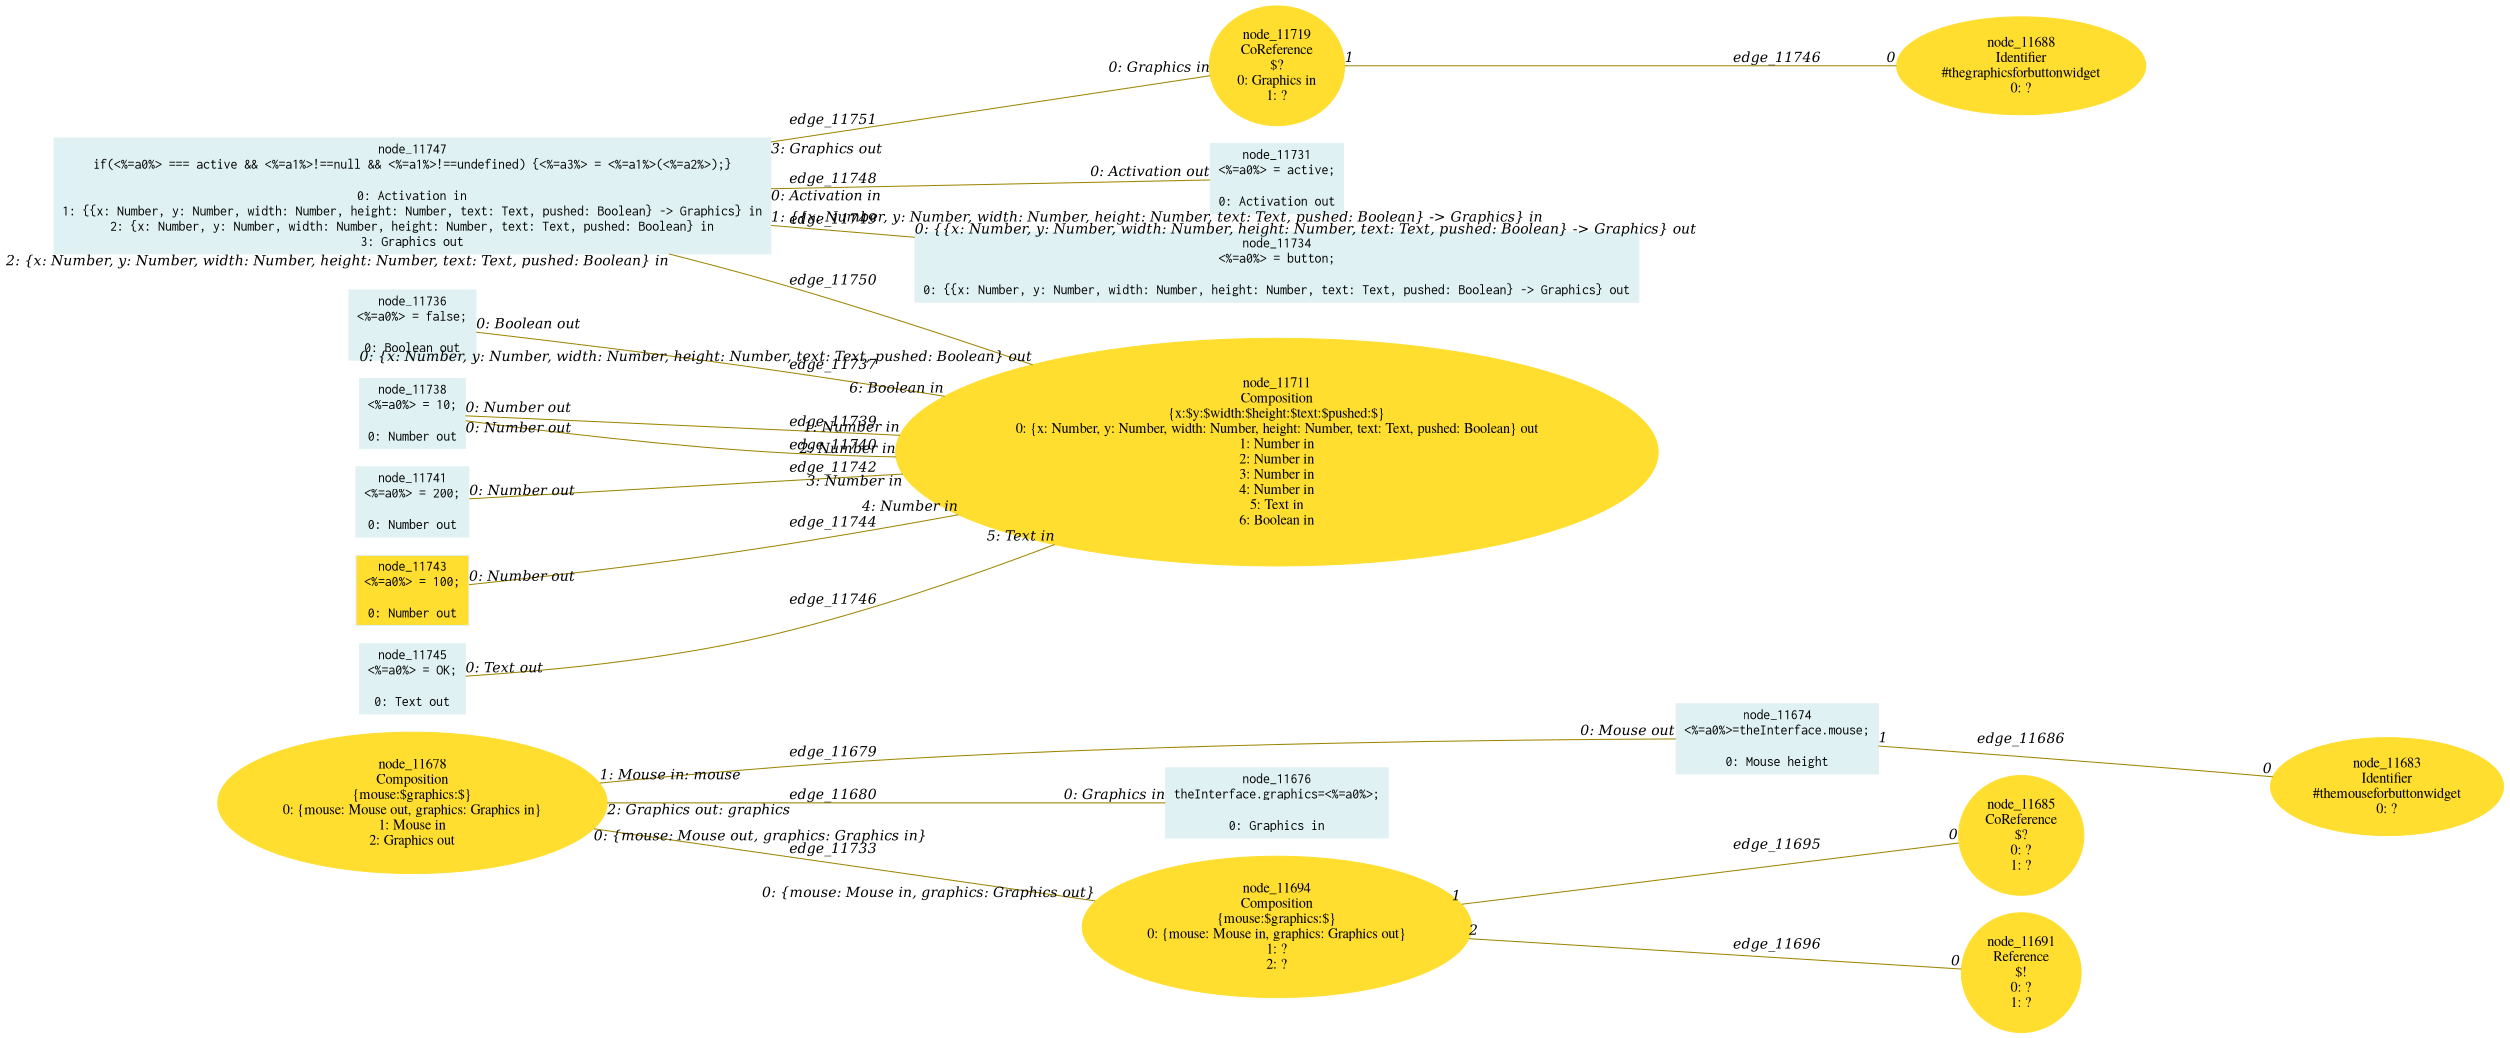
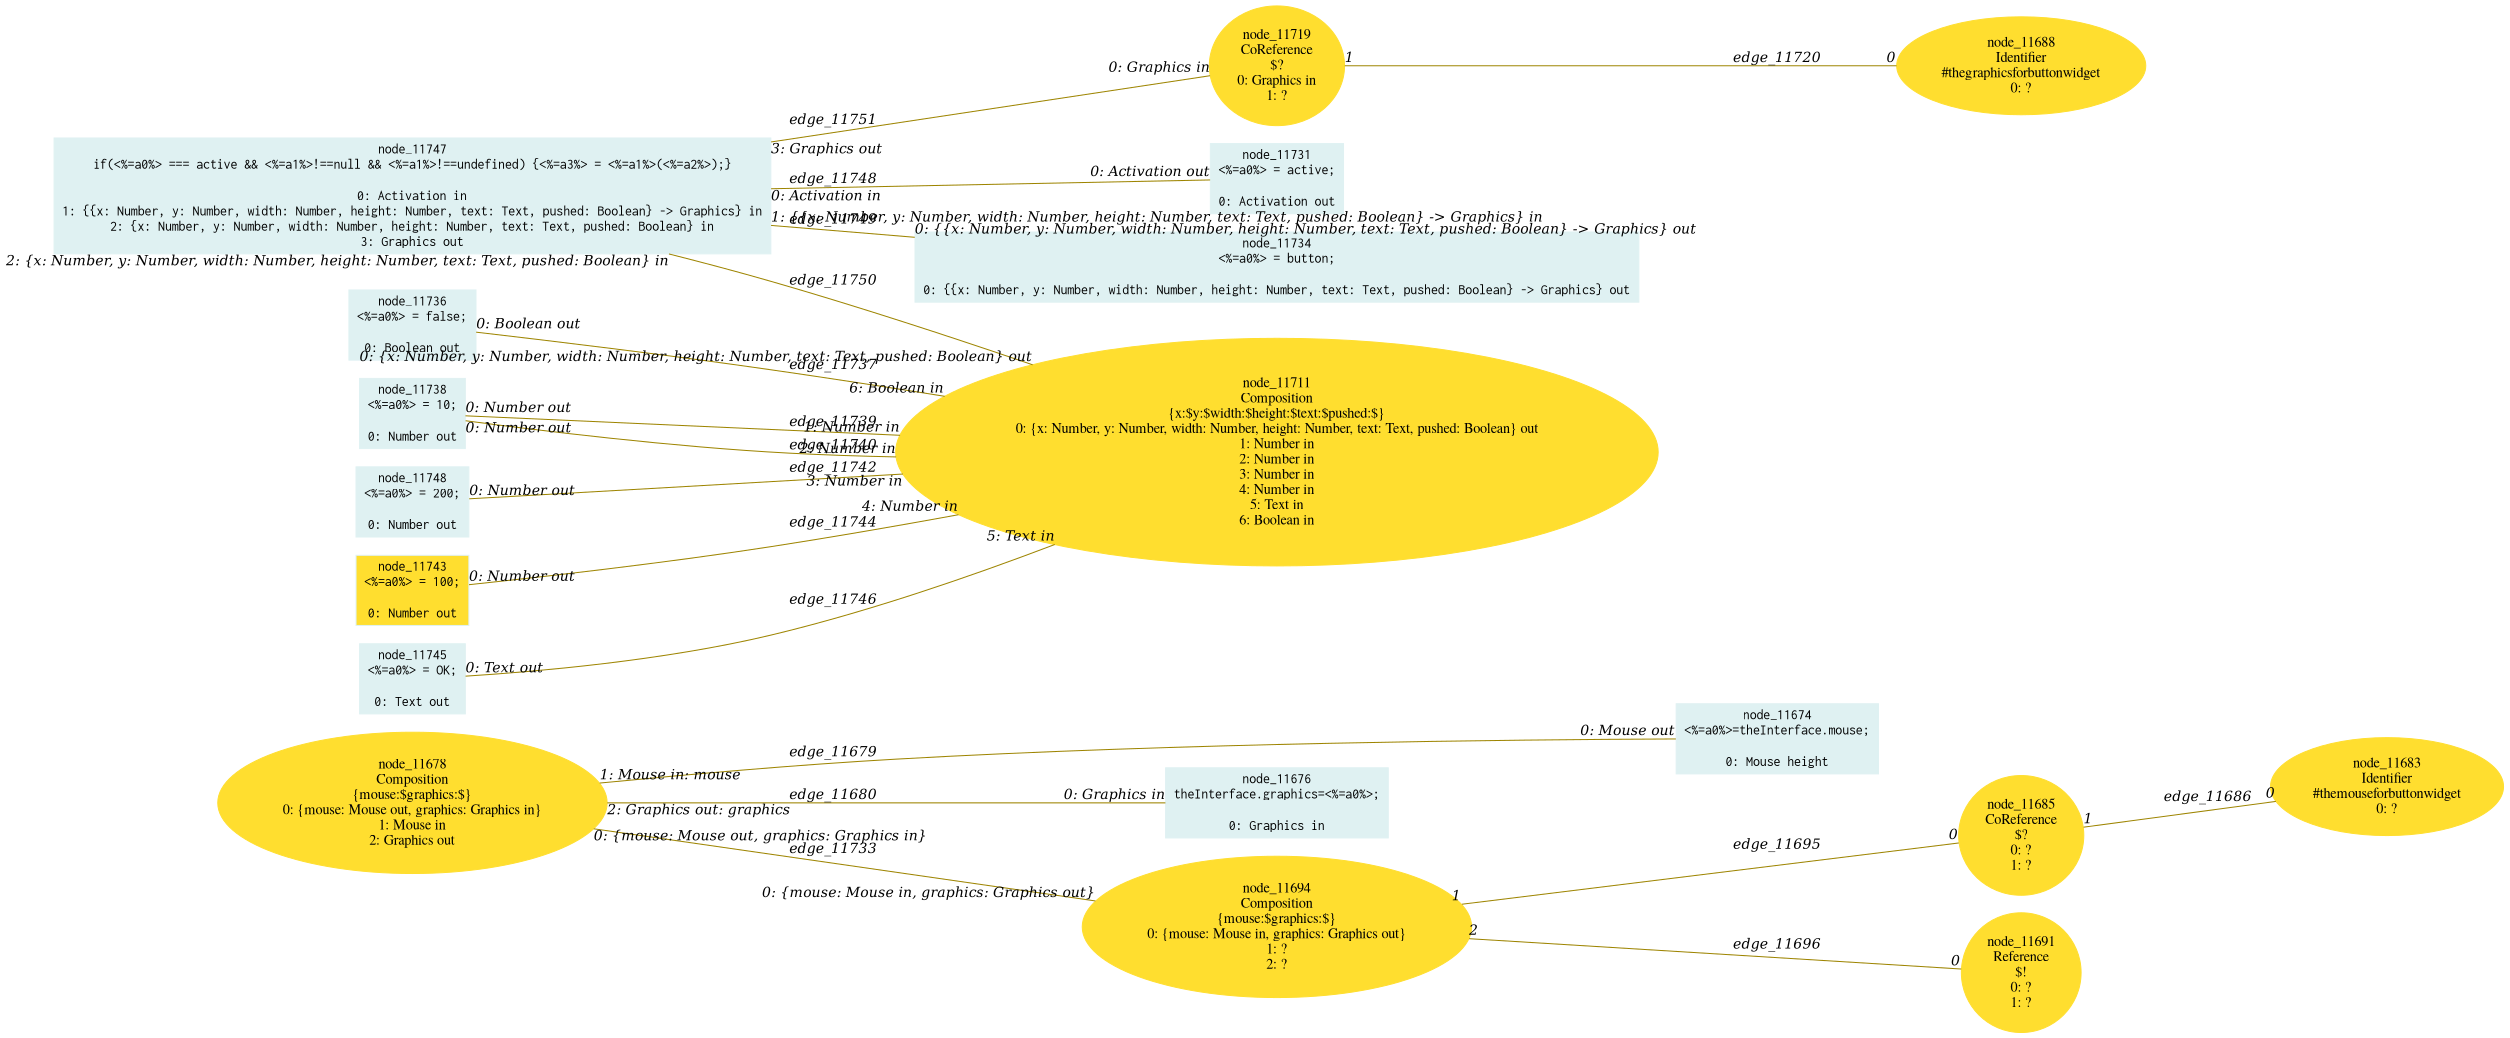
edge "node_11719 CoReference $? 0: Graphics in 1: ?" -- "node_11688 Identifier #thegraphicsforbuttonwidget 0: ?": label "edge_11746" -> "edge_11720"
node "node_11741 <%=a0%> = 200; 0: Number out": label "node_11741 <%=a0%> = 200; 0: Number out" -> "node_11748 <%=a0%> = 200; 0: Number out"
edge "node_11674 <%=a0%>=theInterface.mouse; 0: Mouse height" -- "node_11683 Identifier #themouseforbuttonwidget 0: ?": now "node_11685 CoReference $? 0: ? 1: ?" -- "node_11683 Identifier #themouseforbuttonwidget 0: ?"
